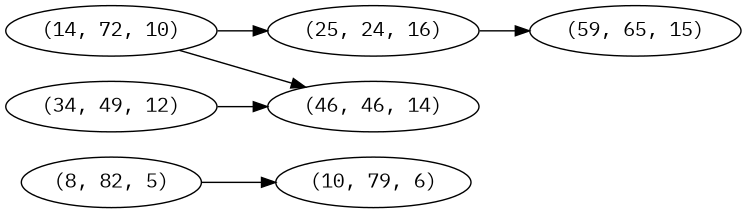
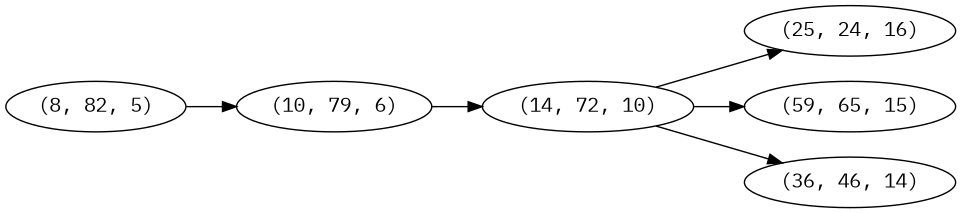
edge "(25, 24, 16)" -> "(59, 65, 15)": now "(14, 72, 10)" -> "(59, 65, 15)"
node "(34, 49, 12)": removed
node "(46, 46, 14)": label "(46, 46, 14)" -> "(36, 46, 14)"
edge "(10, 79, 6)" -> "(14, 72, 10)": added
